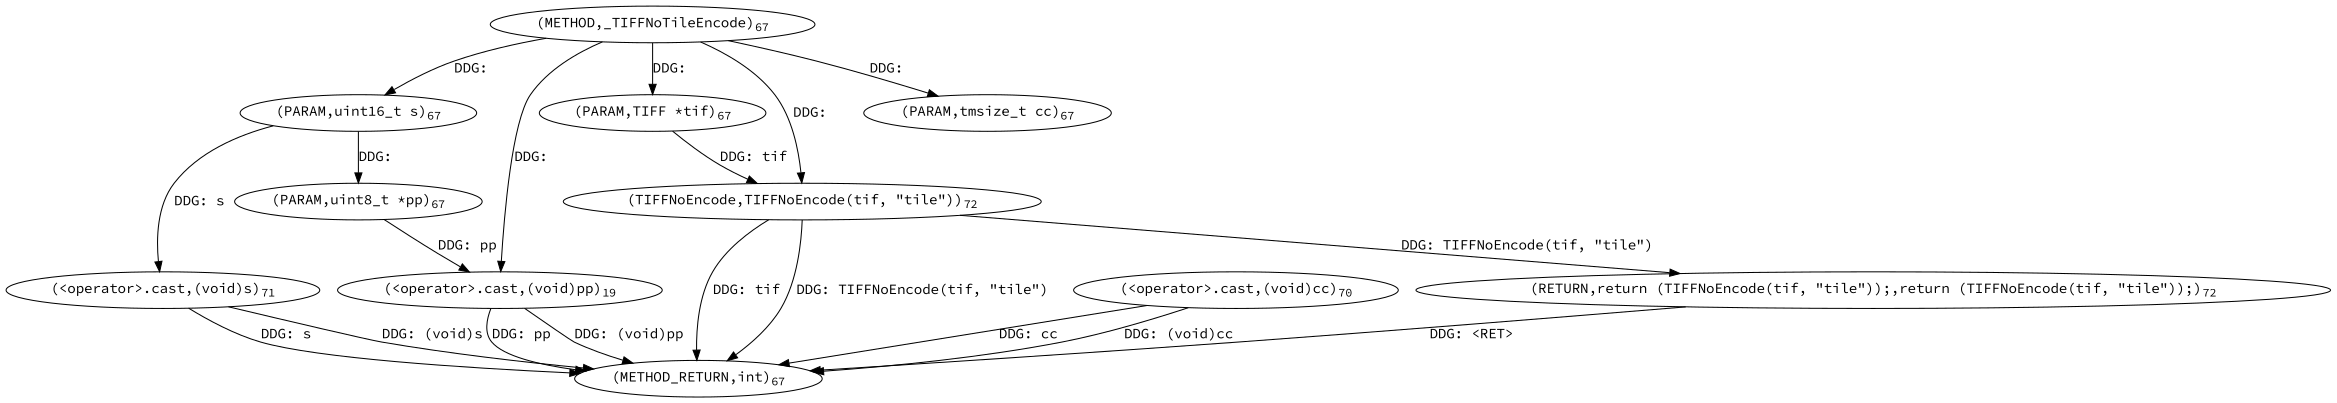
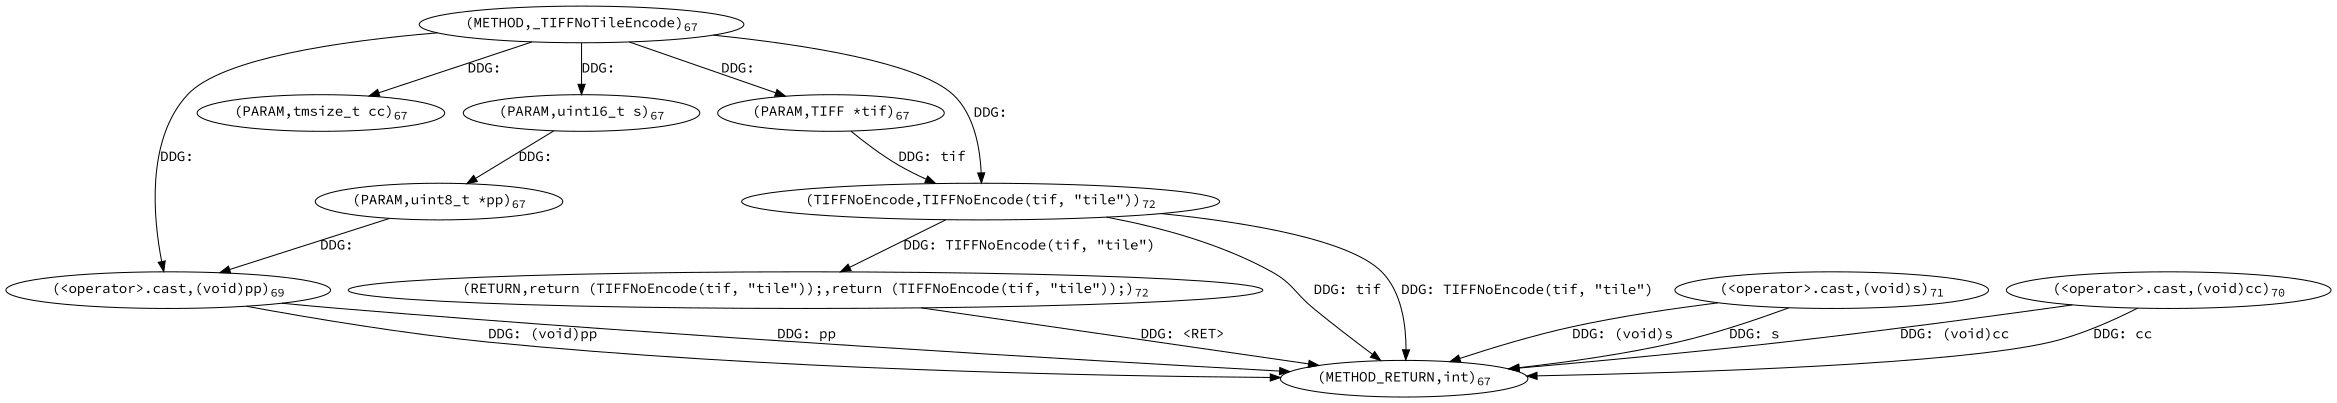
edge "(PARAM,uint16_t s)" -> "(<operator>.cast,(void)s)": removed, label "DDG: s"
edge "(PARAM,uint8_t *pp)" -> "(<operator>.cast,(void)pp)": label "DDG: pp" -> "DDG: "
node "(<operator>.cast,(void)pp)": text "19" -> "69"
